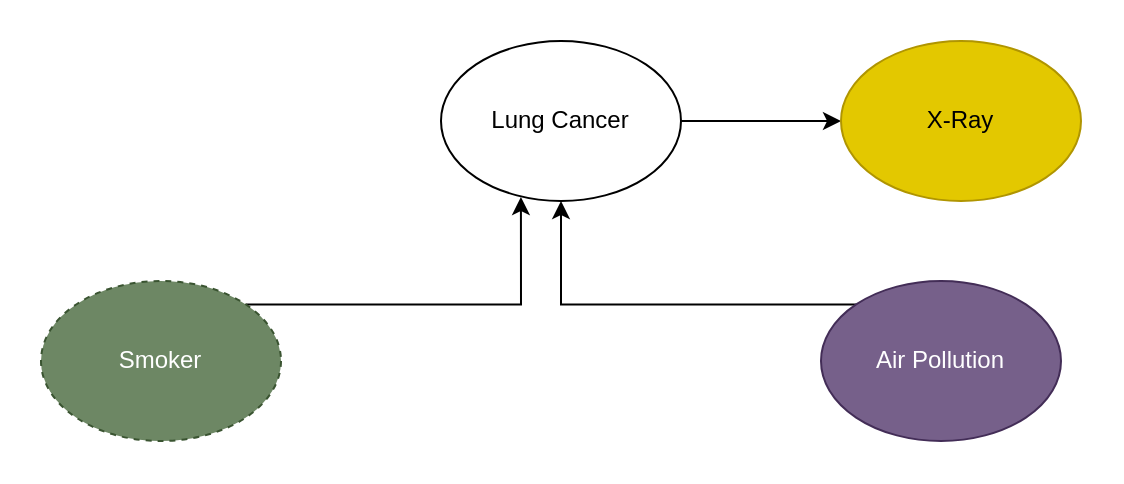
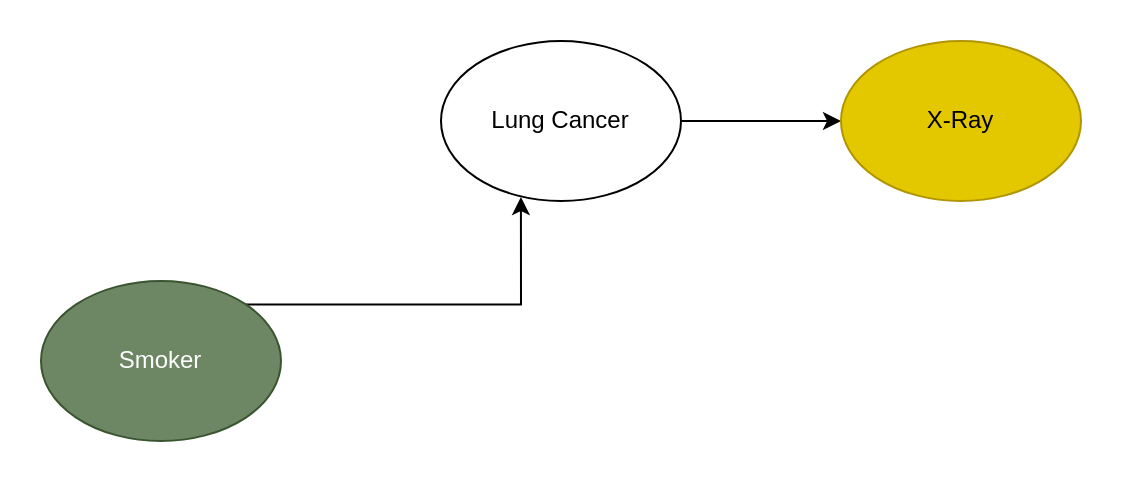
edge "Air Pollution" -> "Lung Cancer": removed
node "Smoker": style dashed -> solid
node "Air Pollution": removed
